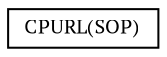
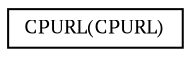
node "CPURL(SOP)": label "CPURL(SOP)" -> "CPURL(CPURL)"
